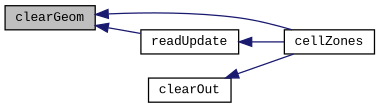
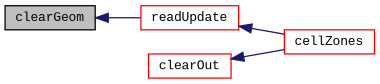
edge "cellZones" -> "clearGeom": removed
node "readUpdate": color black -> red
node "cellZones": color black -> red
node "clearOut": color black -> red
